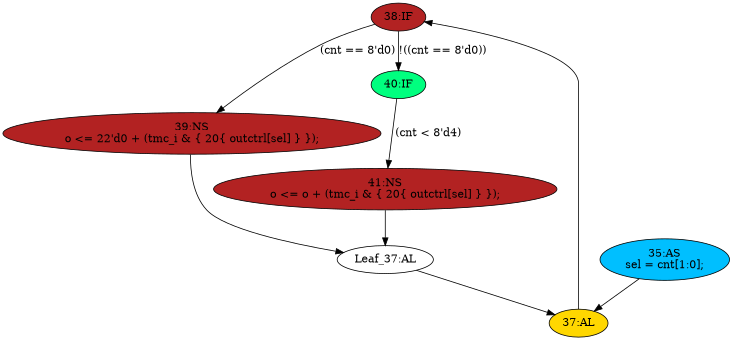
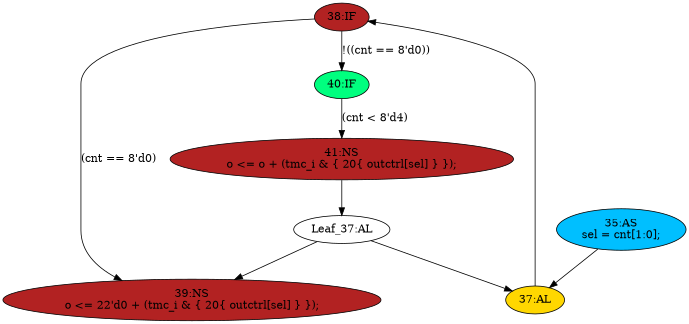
edge "39:NS o <= 22'd0 + (tmc_i & { 20{ outctrl[sel] } });" -> "Leaf_37:AL": reversed
